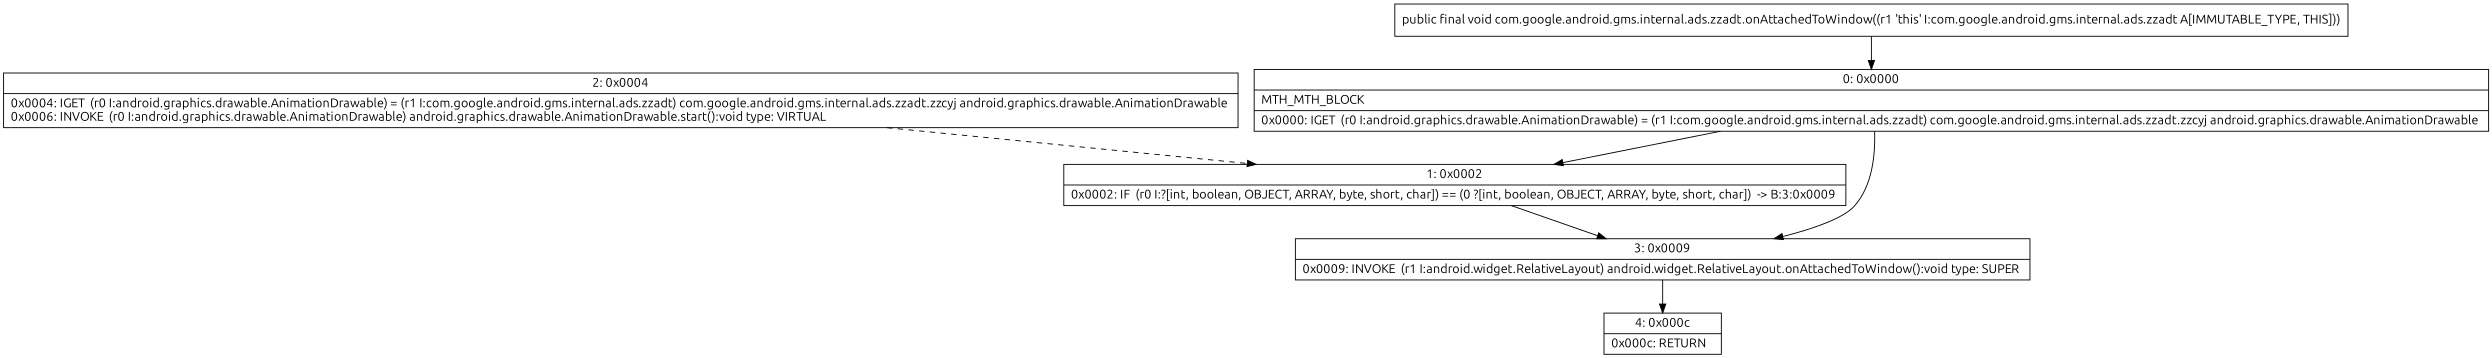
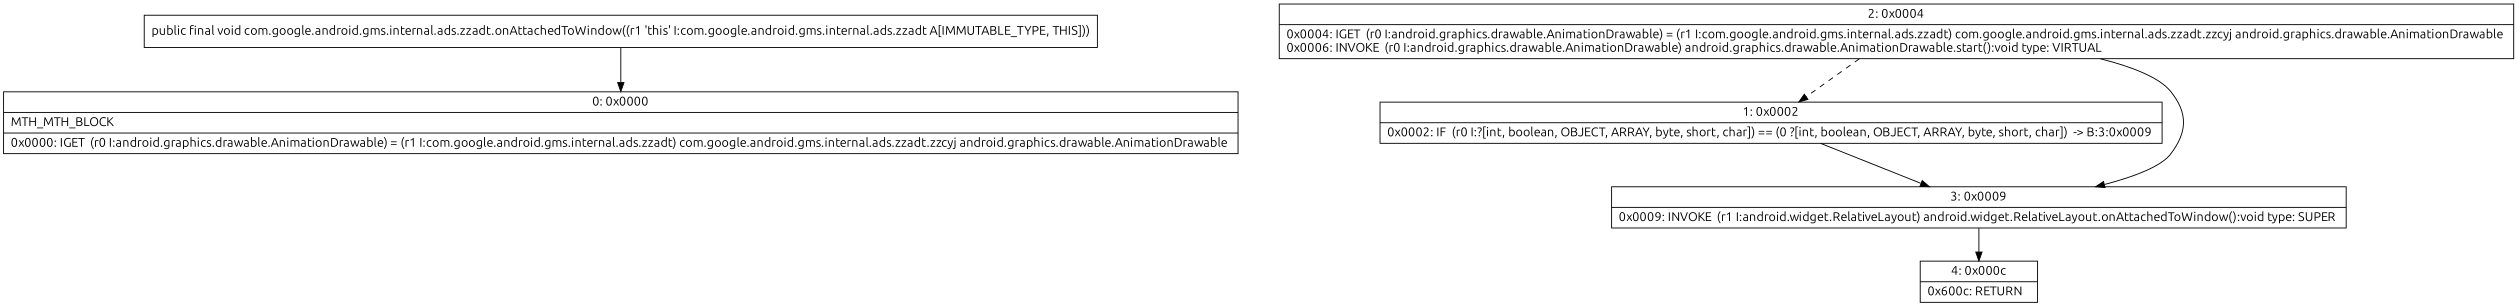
edge "0: 0x0000" -> "1: 0x0002": removed
edge "0: 0x0000" -> "3: 0x0009": now "2: 0x0004" -> "3: 0x0009"
node "4: 0x000c": text "0x000c: RETURN" -> "0x600c: RETURN"
